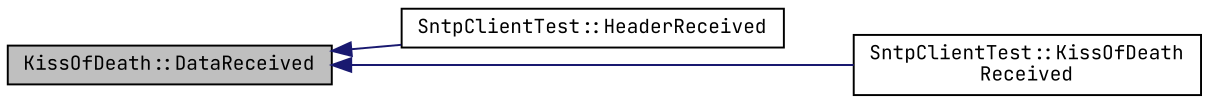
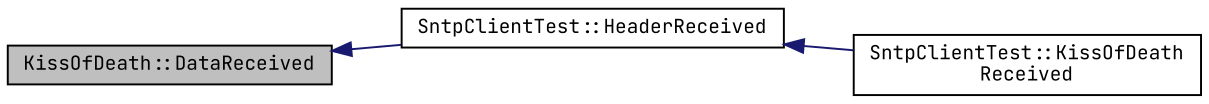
edge "SntpClientTest::KissOfDeath Received" -> "KissOfDeath::DataReceived": now "SntpClientTest::KissOfDeath Received" -> "SntpClientTest::HeaderReceived"
